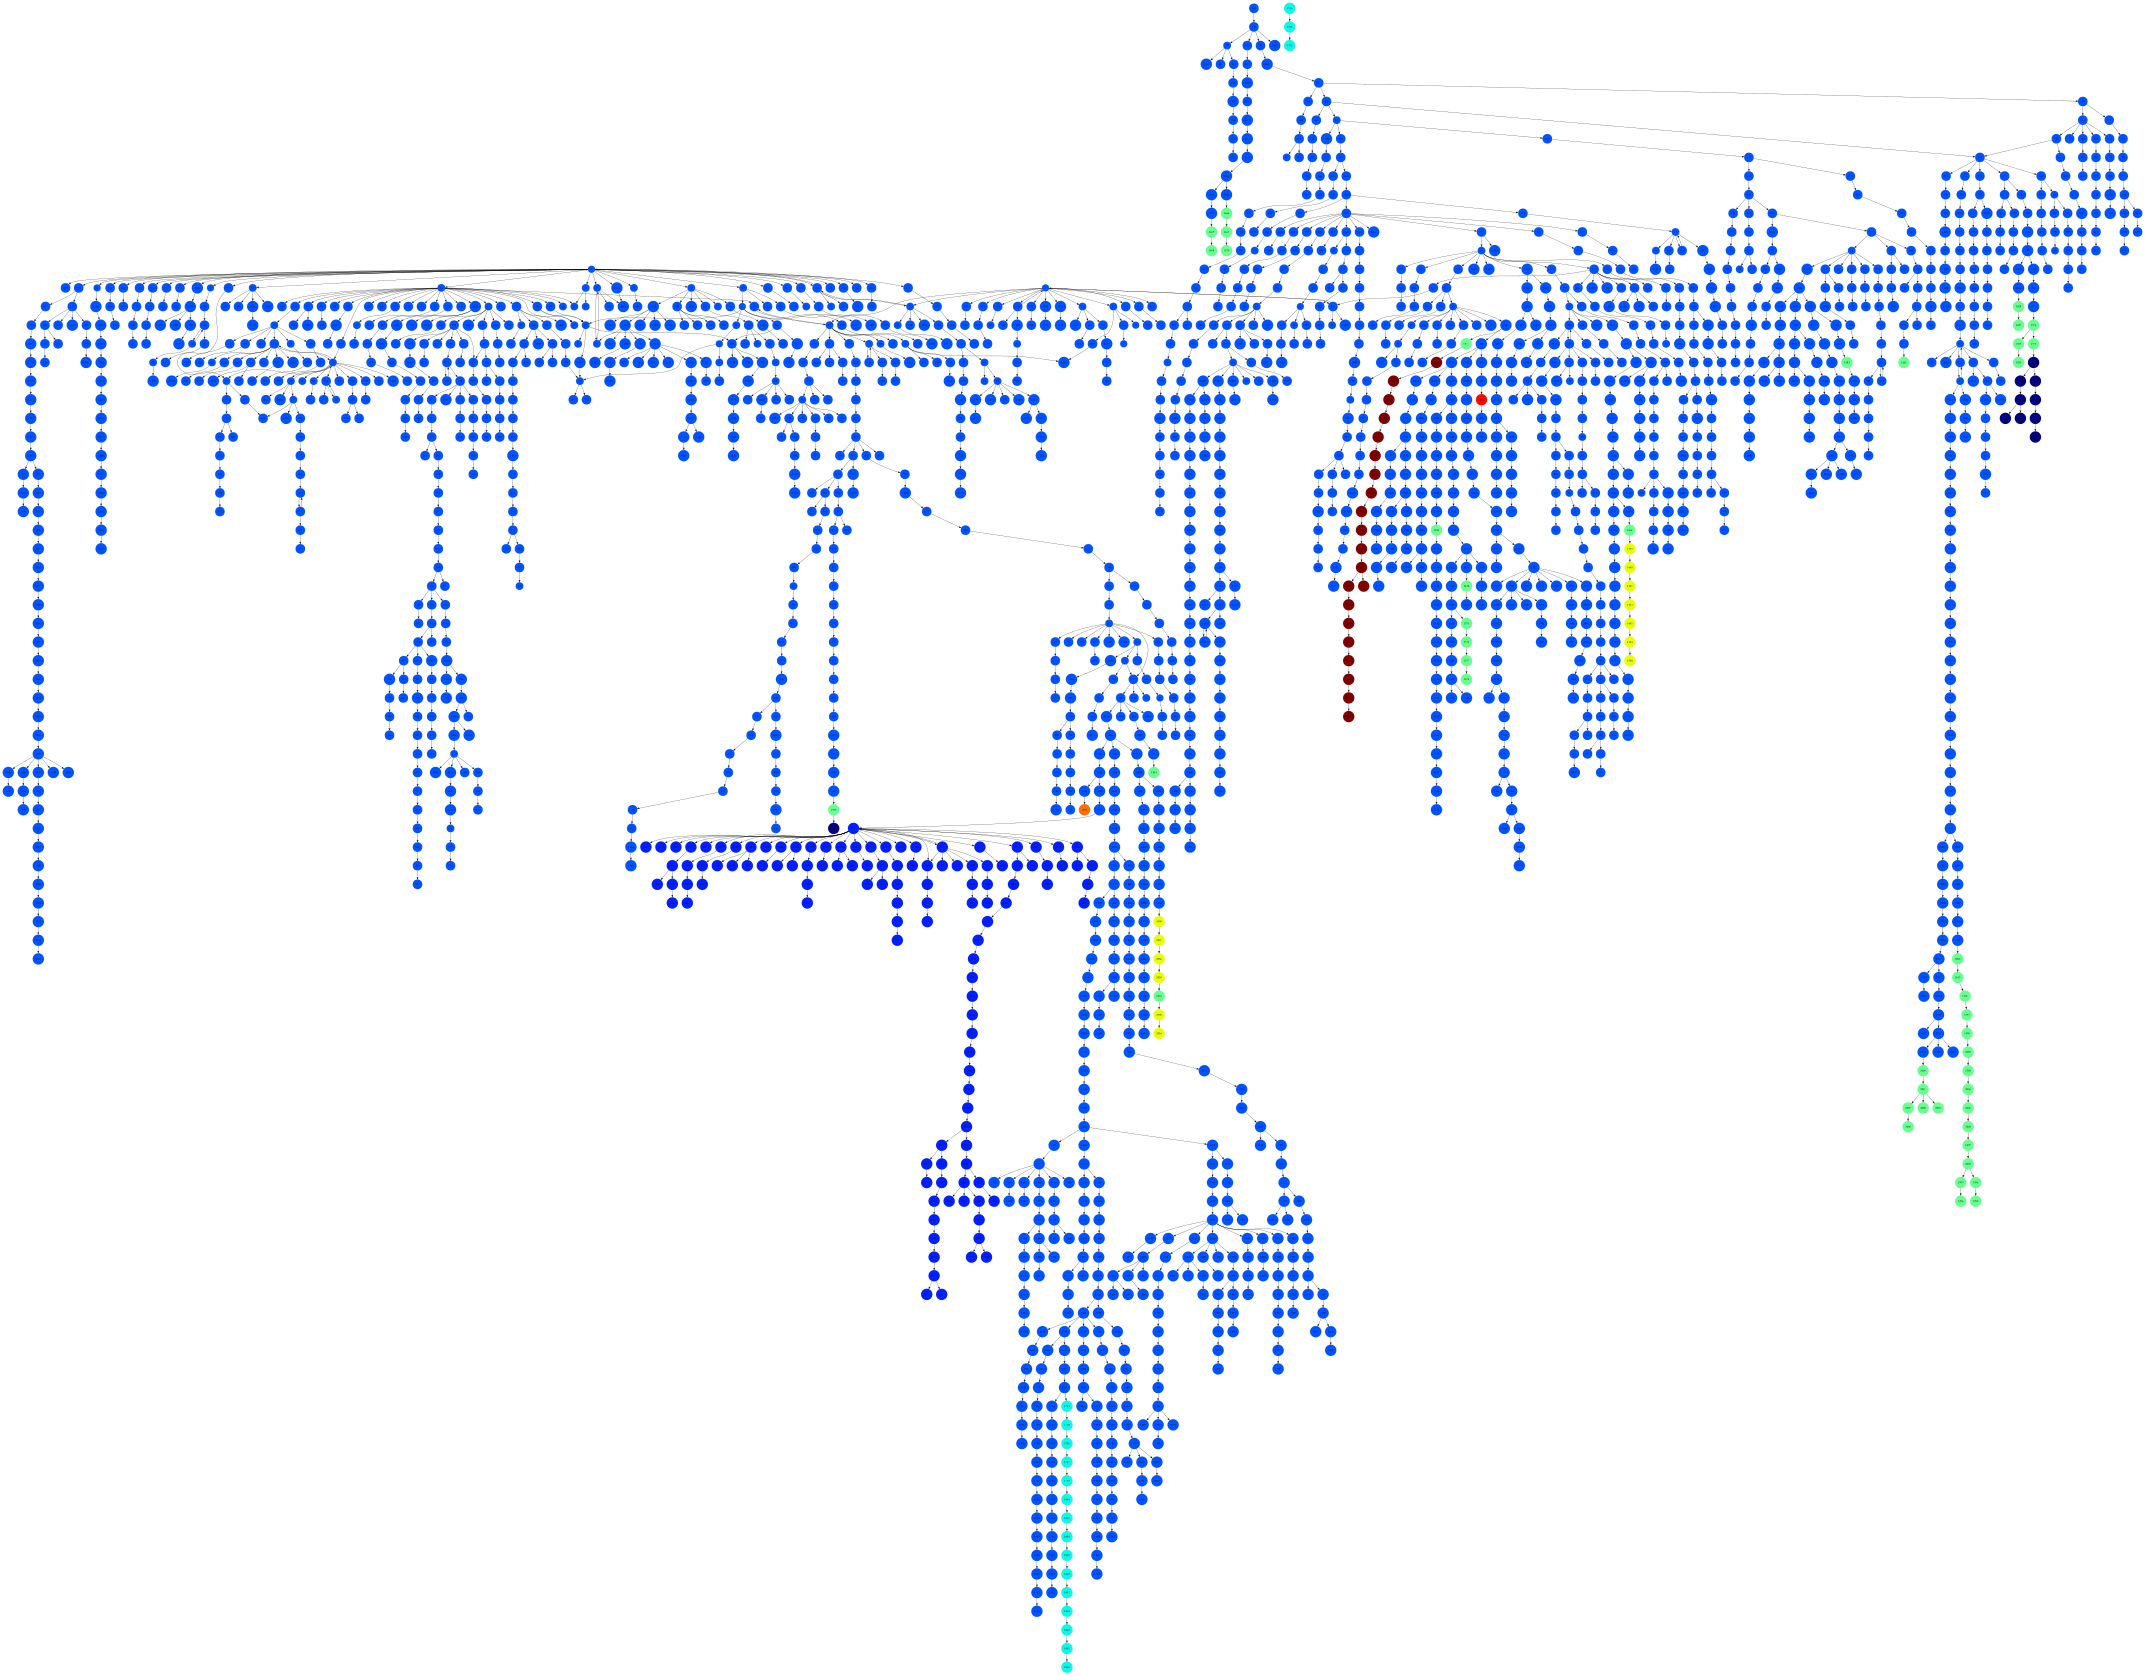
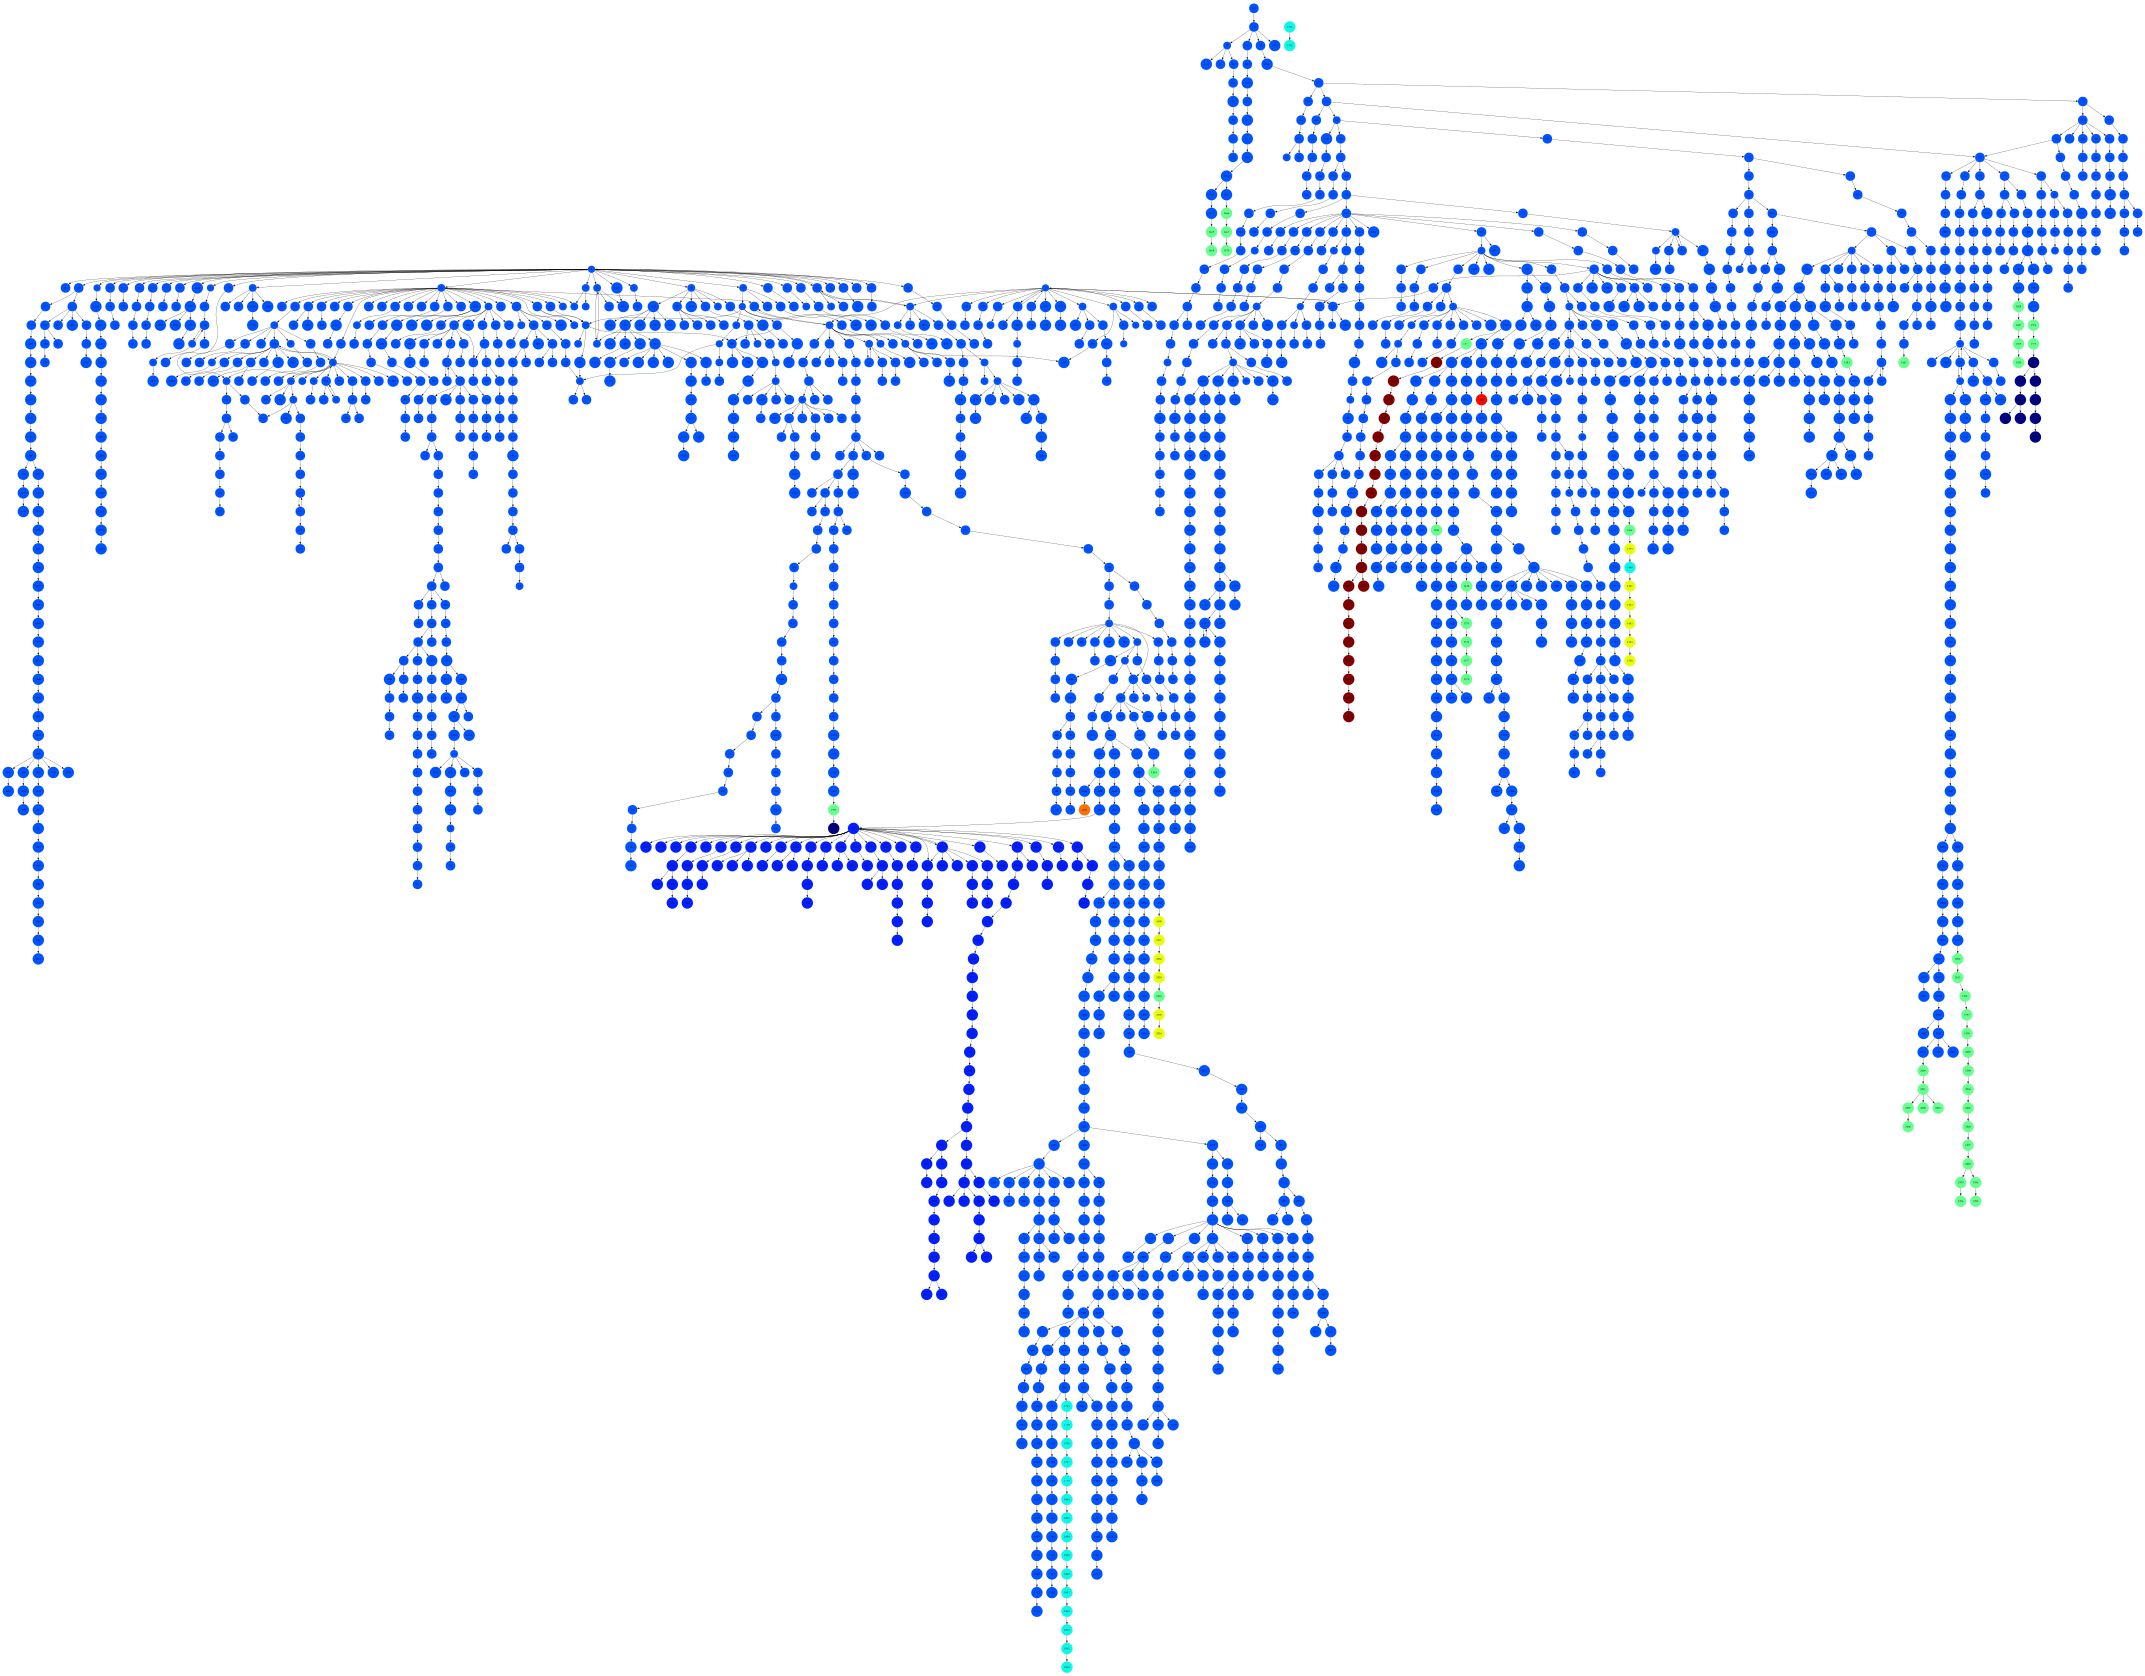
node "1734": removed
edge "1975" -> "1829": now "1827" -> "1829"
node "1400": fillcolor #e7ff0f -> #0ff8e7
